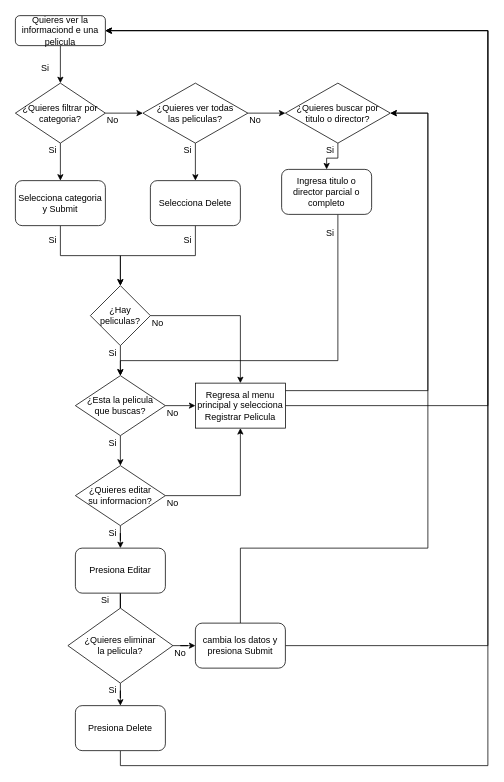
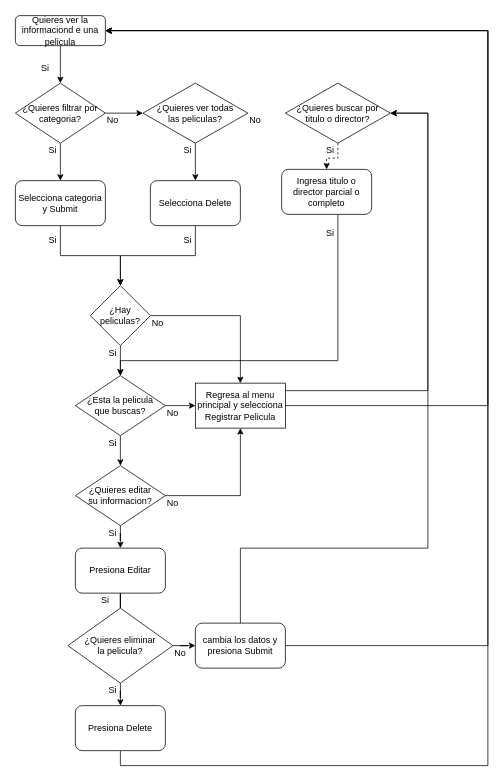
edge "¿Quieres ver todas las peliculas?" -> "¿Quieres buscar por titulo o director?": removed
edge "¿Quieres buscar por titulo o director?" -> "Ingresa titulo o director parcial o completo": style solid -> dashed
